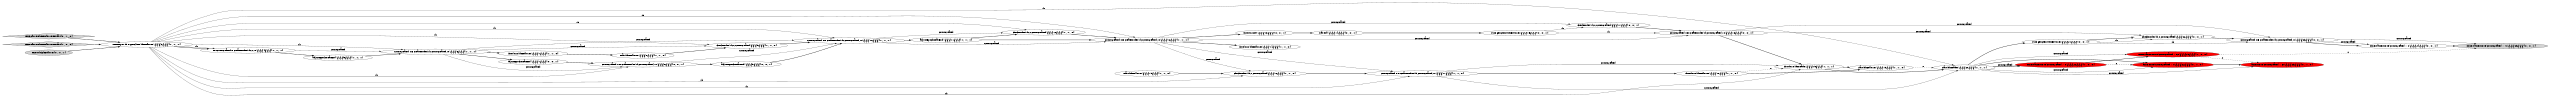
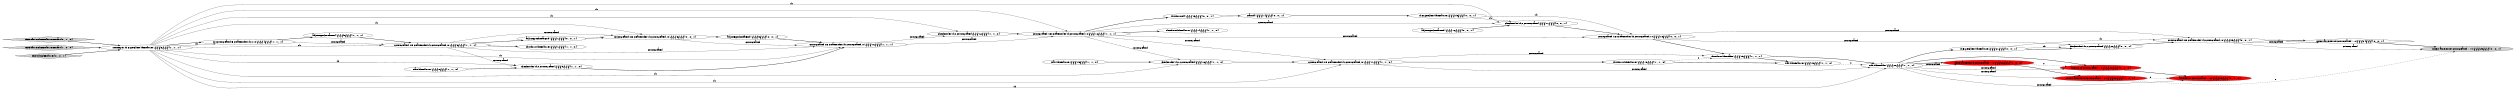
node "adjustEpochNearEnd()@@@16@@@['0', '0', '1']": added
node "adjustEpochNearEnd()@@@11@@@['1', '1', '1']": removed
node "Assert.assertTrue(countCreated > 0)@@@24@@@['0', '0', '1']": shape ellipse -> diamond
node "testMultipleRollover['0', '0', '1']": shape ellipse -> diamond
edge "shutdown(idxFollower)@@@7@@@['1', '1', '0']" -> "start(idxFollower)@@@8@@@['1', '1', '0']": removed
edge "ZooKeeper zk = getClient(idxFollower)@@@3@@@['1', '1', '1']" -> "shutdown(idxLeader)@@@19@@@['1', '1', '1']": now "ZooKeeper zk = getClient(idxFollower)@@@3@@@['1', '1', '1']" -> "checkNodes(zk,0,countCreated)@@@17@@@['0', '0', '1']"
